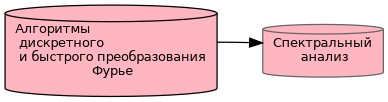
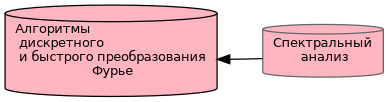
edge "Алгоритмы дискретного и быстрого преобразования Фурье" -> "Спектральный анализ": reversed
